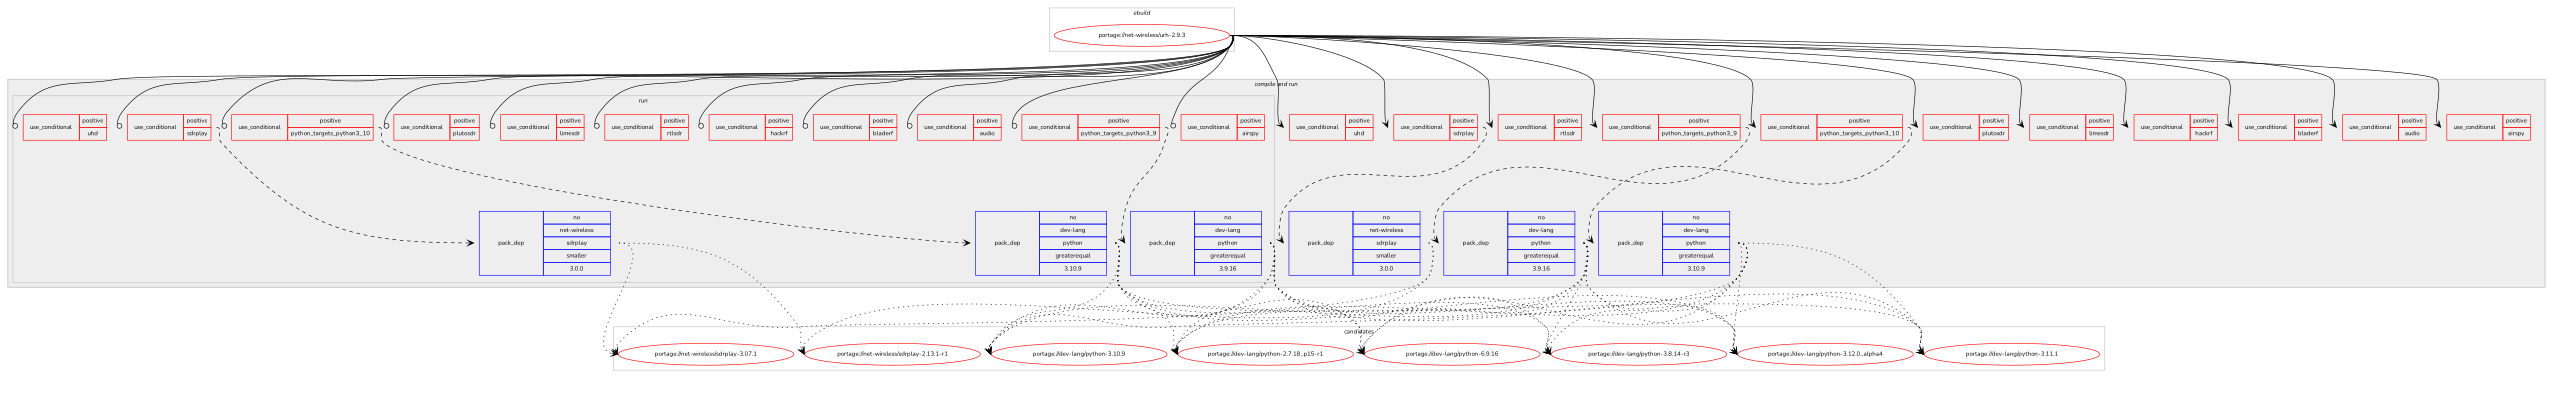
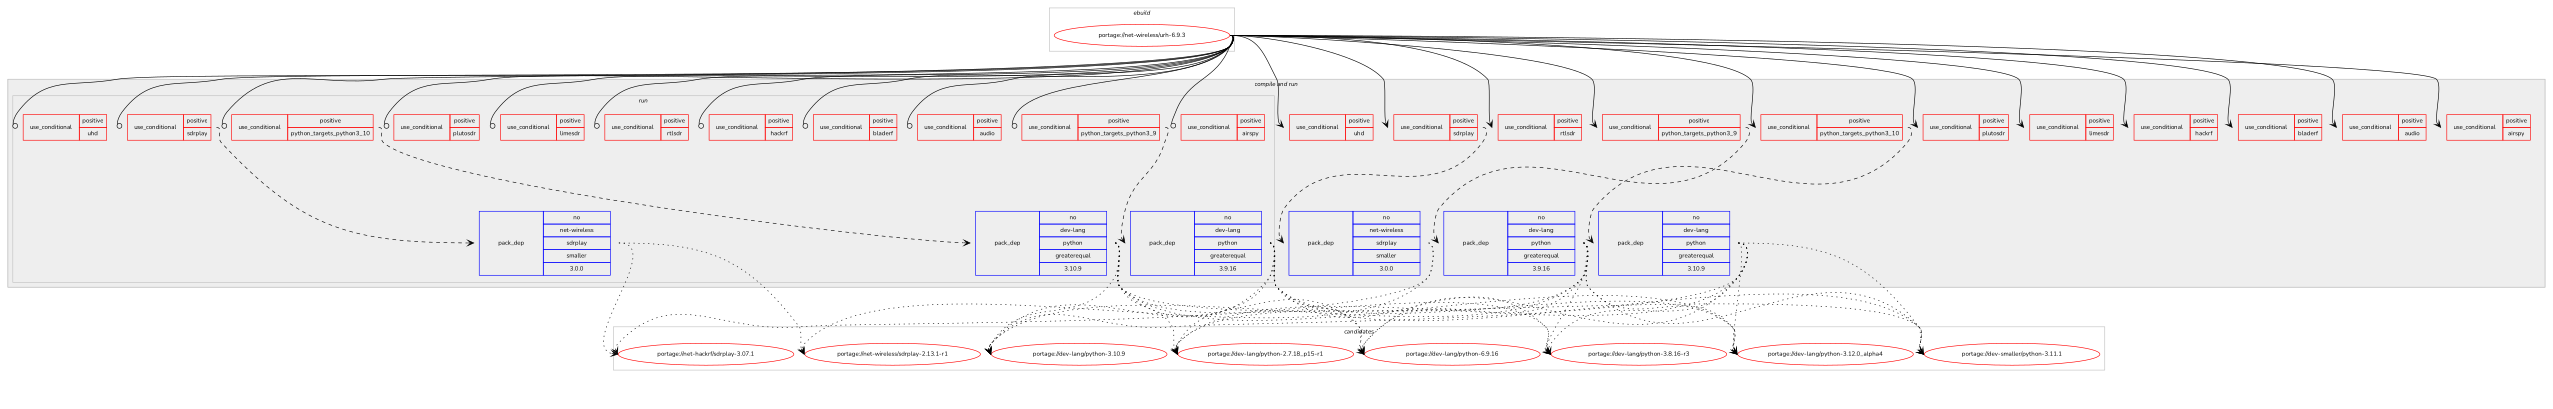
node "portage://net-wireless/urh-2.9.3": label "portage://net-wireless/urh-2.9.3" -> "portage://net-wireless/urh-6.9.3"
node "portage://net-wireless/sdrplay-3.07.1": label "portage://net-wireless/sdrplay-3.07.1" -> "portage://net-hackrf/sdrplay-3.07.1"
node "portage://dev-lang/python-3.8.14-r3": label "portage://dev-lang/python-3.8.14-r3" -> "portage://dev-lang/python-3.8.16-r3"
node "portage://dev-lang/python-3.11.1": label "portage://dev-lang/python-3.11.1" -> "portage://dev-smaller/python-3.11.1"
